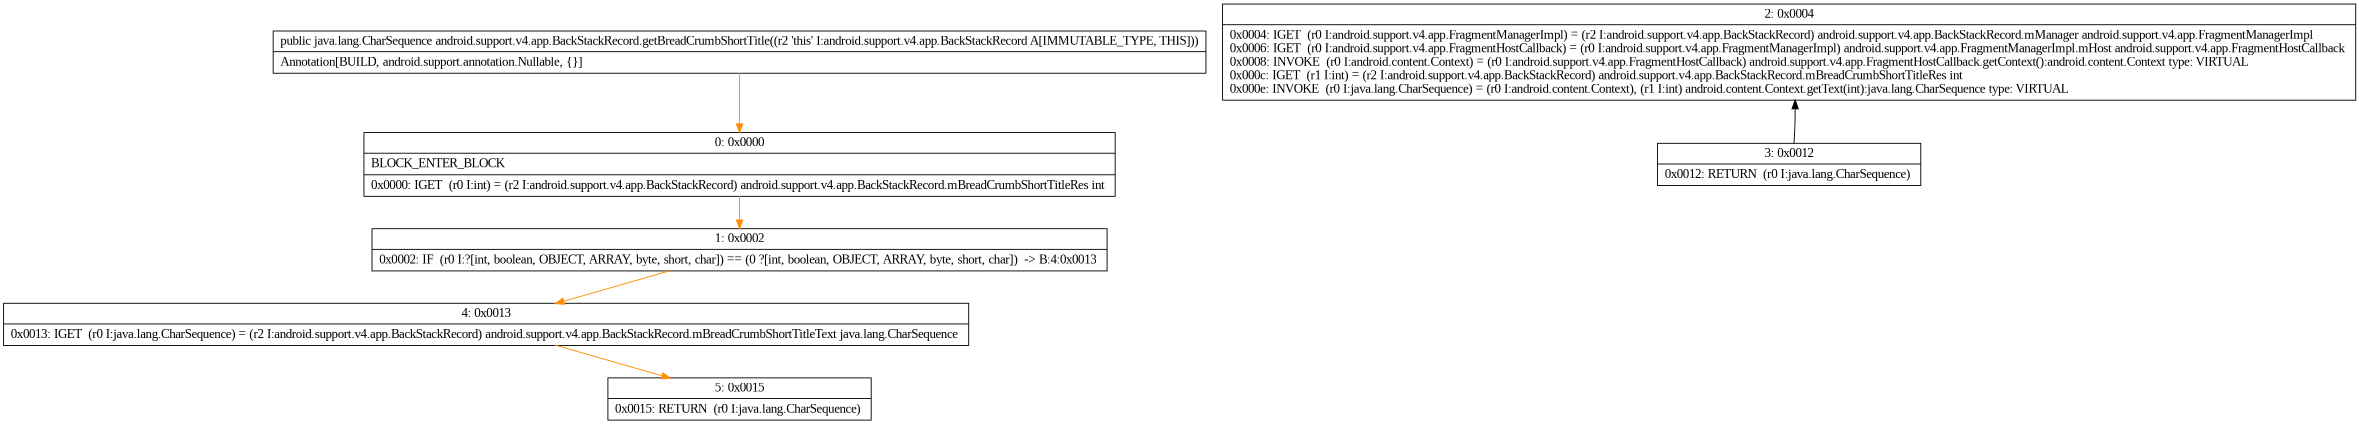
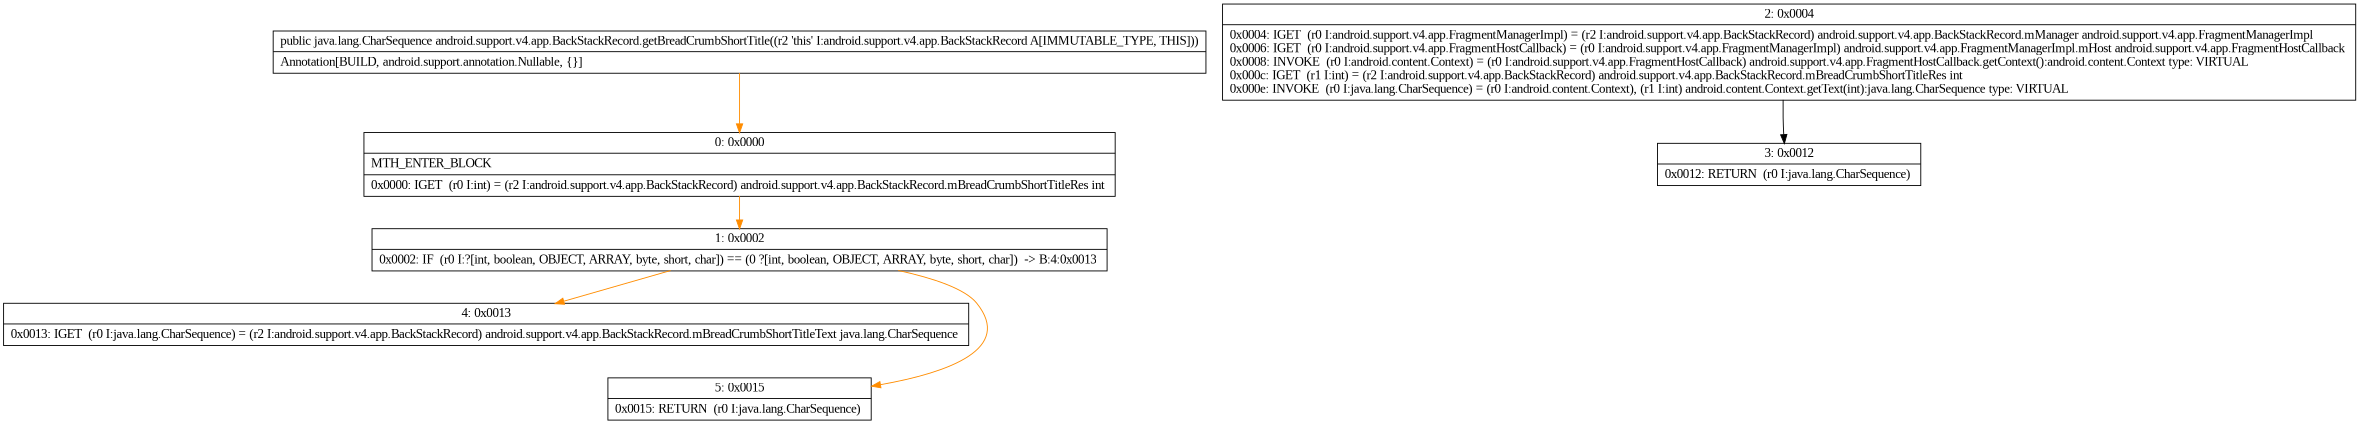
edge "3: 0x0012" -> "2: 0x0004": reversed
node "0: 0x0000": text "BLOCK_ENTER_BLOCK" -> "MTH_ENTER_BLOCK"
edge "4: 0x0013" -> "5: 0x0015": now "1: 0x0002" -> "5: 0x0015"
